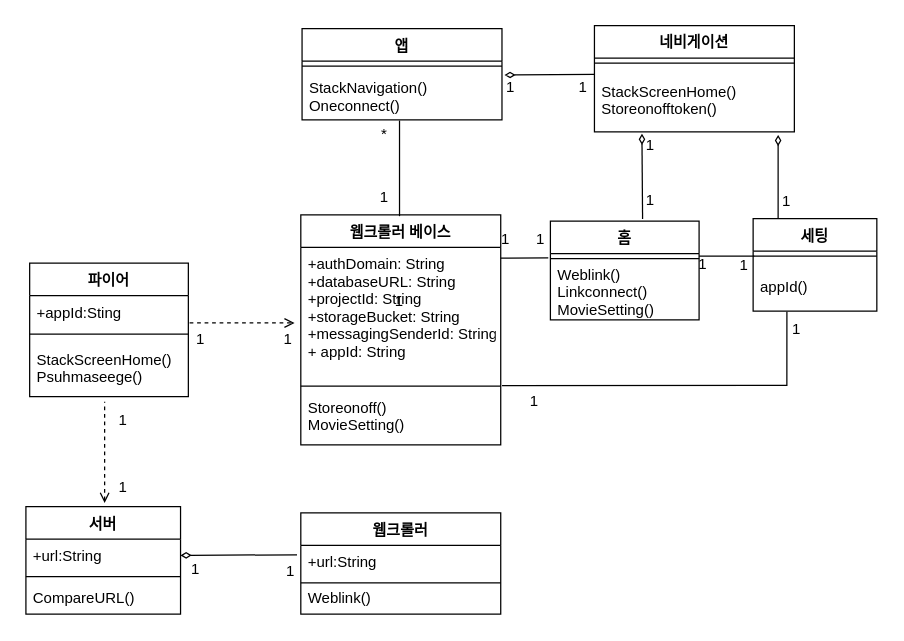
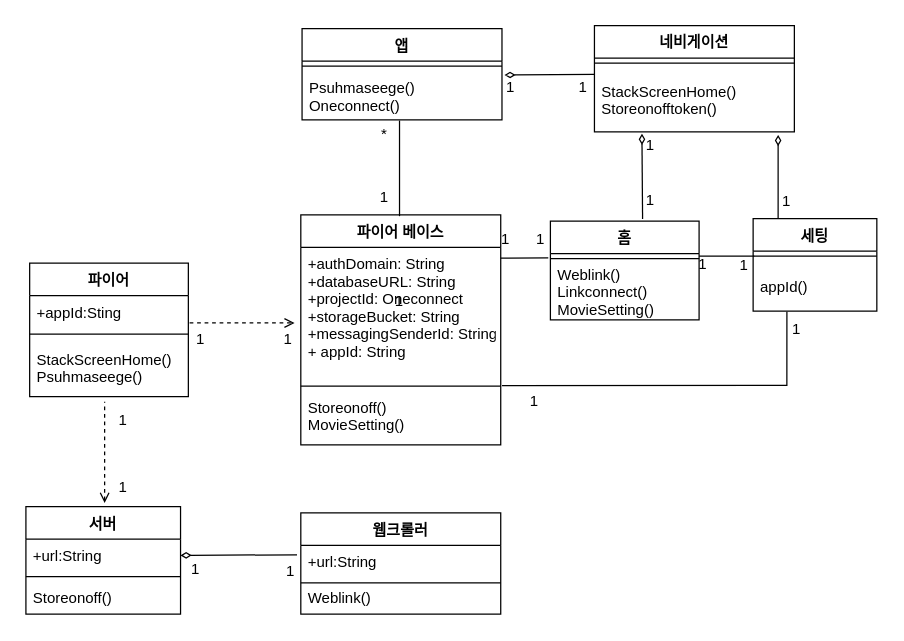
node "StackNavigation() Oneconnect()": label "StackNavigation() Oneconnect()" -> "Psuhmaseege() Oneconnect()"
node "웹크롤러 베이스": label "웹크롤러 베이스" -> "파이어 베이스"
node "+authDomain: String +databaseURL: String +projectId: String +storageBucket: String +messagingSenderId: String, + appId: String": label "+authDomain: String +databaseURL: String +projectId: String +storageBucket: String +messagingSenderId: String, + appId: String" -> "+authDomain: String +databaseURL: String +projectId: Oneconnect +storageBucket: String +messagingSenderId: String, + appId: String"
node "CompareURL()": label "CompareURL()" -> "Storeonoff()"
